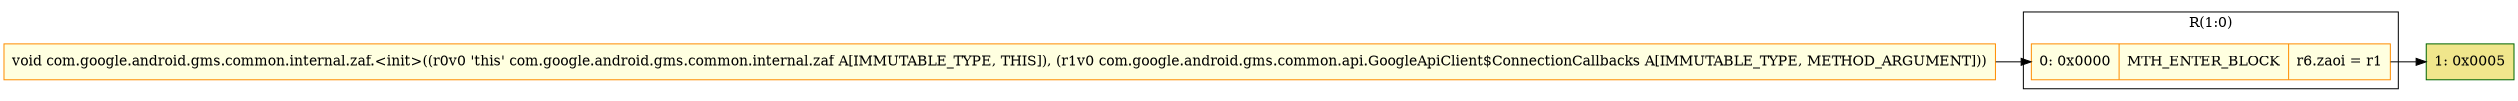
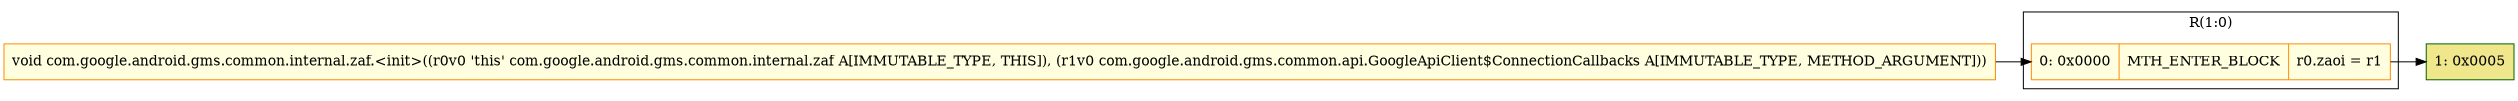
node "0: 0x0000": text "r6.zaoi = r1" -> "r0.zaoi = r1"
